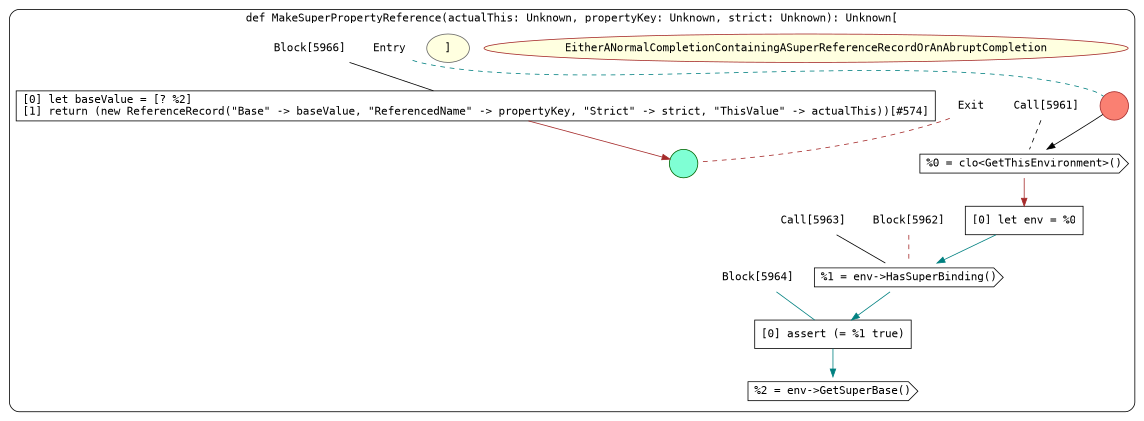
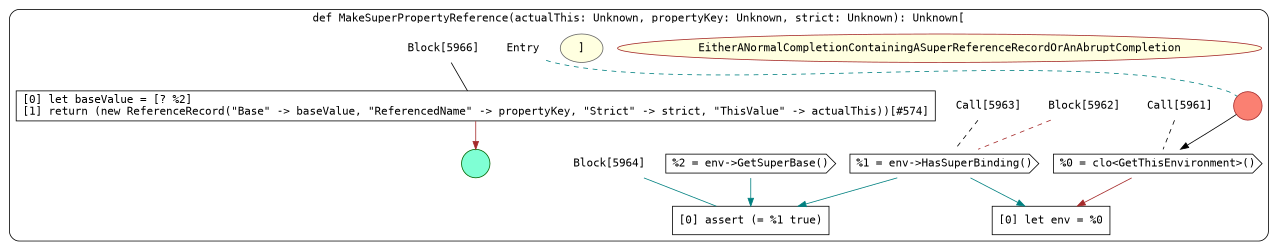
node "Exit": removed
edge "[0] let env = %0" -> "%1 = env->HasSuperBinding()": reversed
edge "Call[5963]" -- "%1 = env->HasSuperBinding()": style solid -> dashed
edge "[0] assert (= %1 true)" -> "%2 = env->GetSuperBase()": reversed
